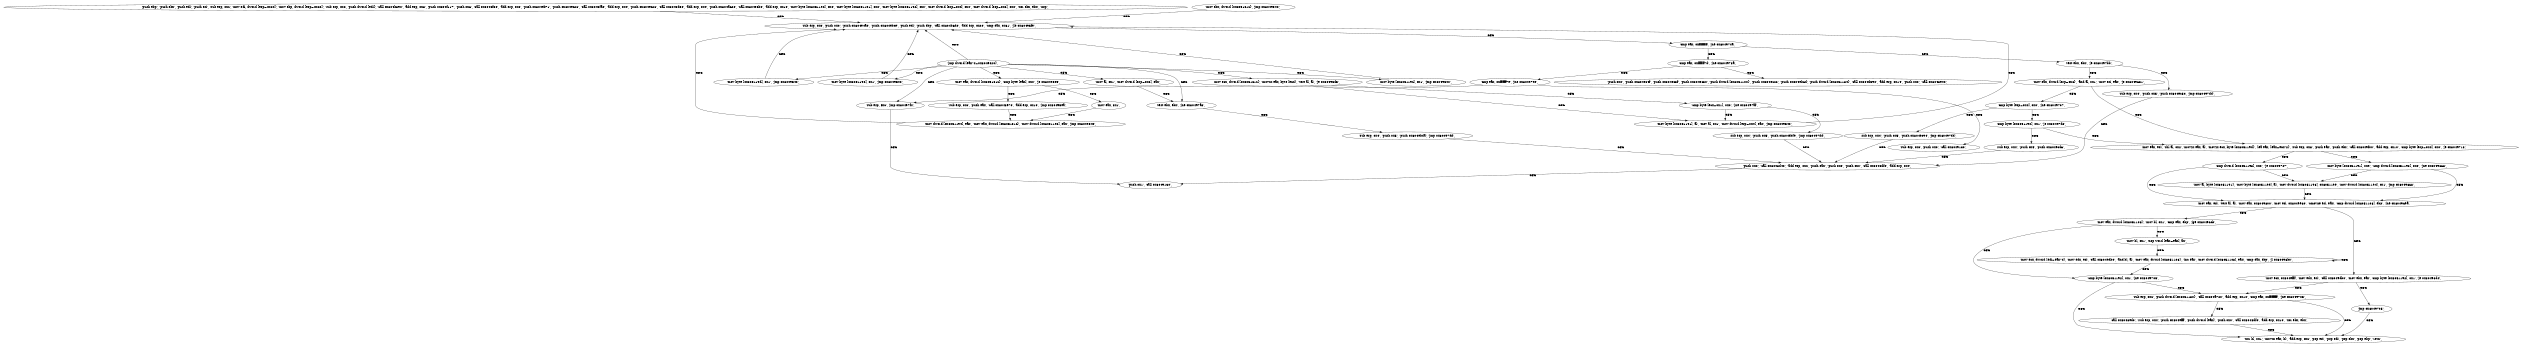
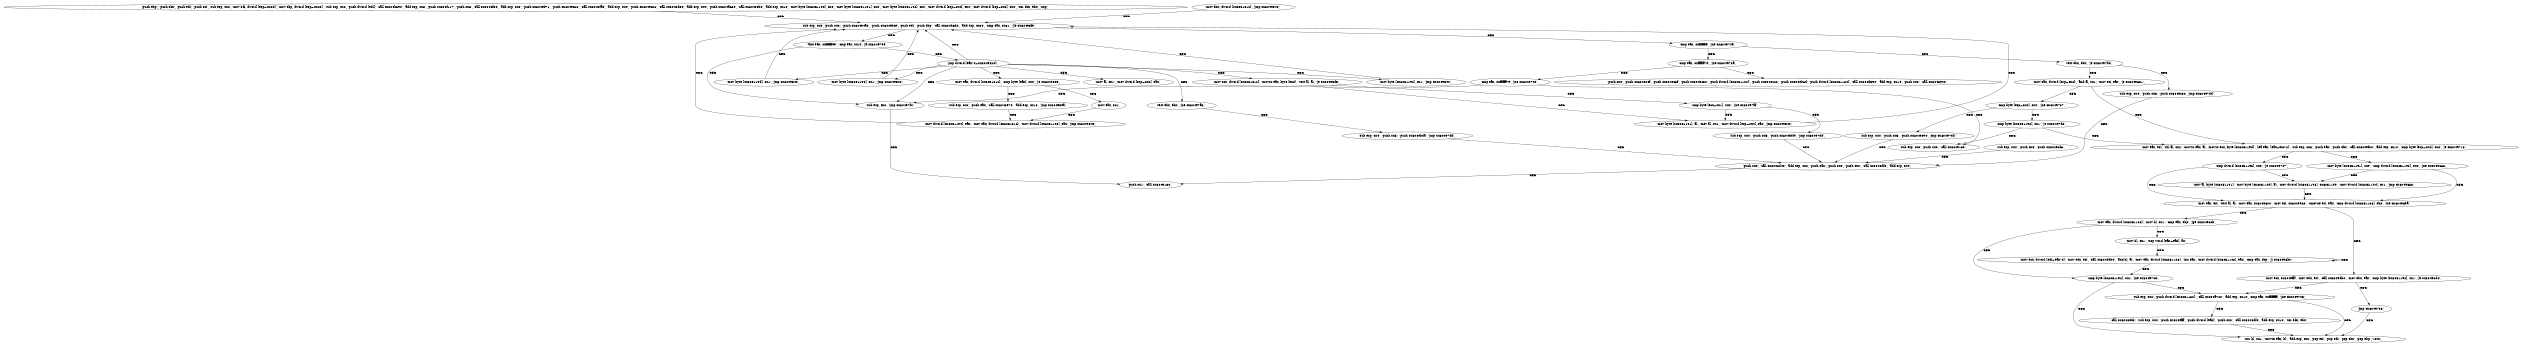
node "'add eax, 0xffffff9e', 'cmp eax, 0x1f', 'ja 0x804979e',": added
edge "'mov al, 0x1', 'mov dword [esp+0x8], eax'," -> "'test ebx, ebx', 'jne 0x80497a3',": removed, label "CFG"
edge "'cmp byte [0x8051190], 0x1', 'je 0x80497d3'," -> "'sub esp, 0x4', 'push 0x5', 'push 0x804ecd6',": now "'cmp byte [0x8051190], 0x1', 'je 0x80497d3'," -> "'sub esp, 0xc', 'push 0x0', 'call 0x8049130',"
